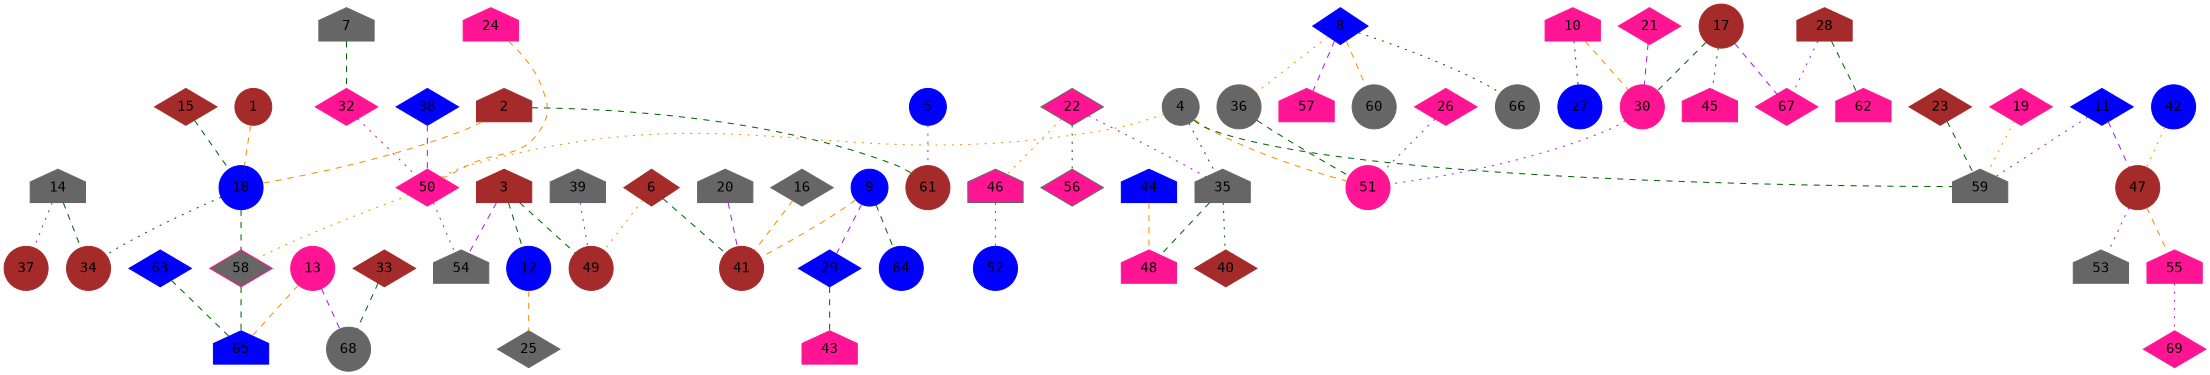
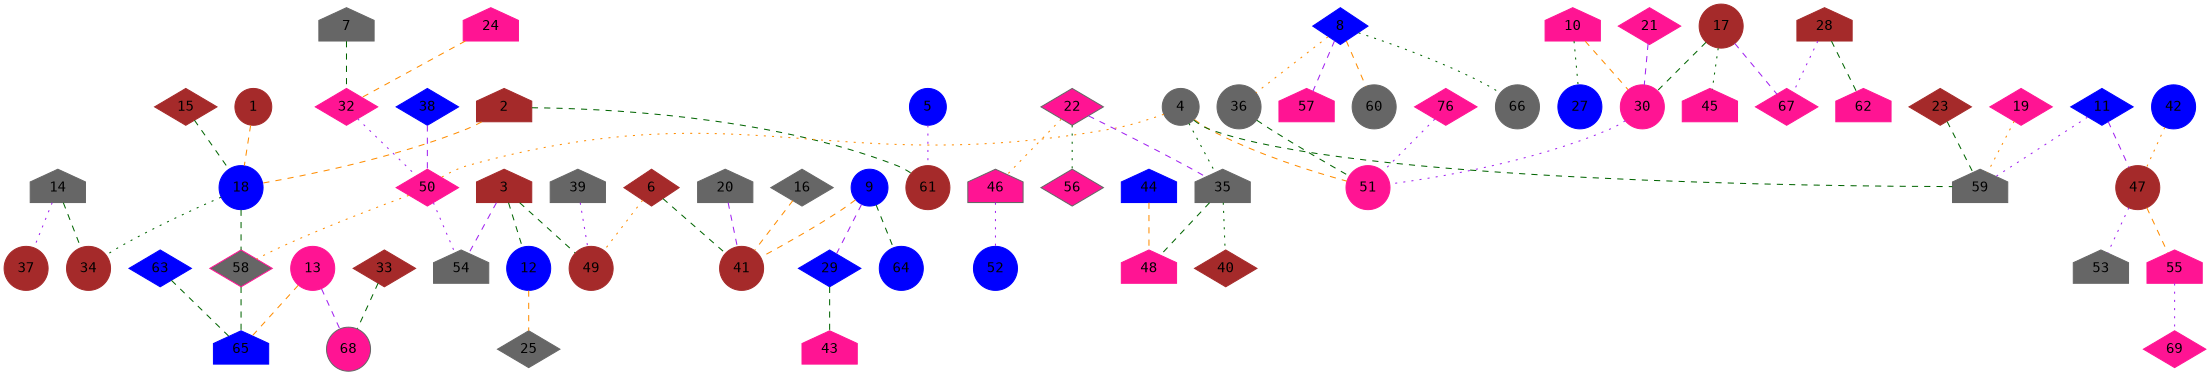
node "26": label "26" -> "76"
edge "24" -- "50": now "24" -- "32"
edge "22" -- "35": style dotted -> dashed
node "68": fillcolor gray40 -> deeppink
